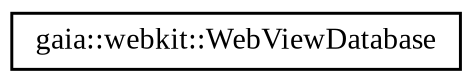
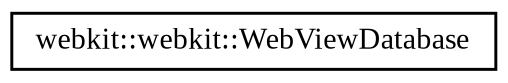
node "gaia::webkit::WebViewDatabase": label "gaia::webkit::WebViewDatabase" -> "webkit::webkit::WebViewDatabase"
